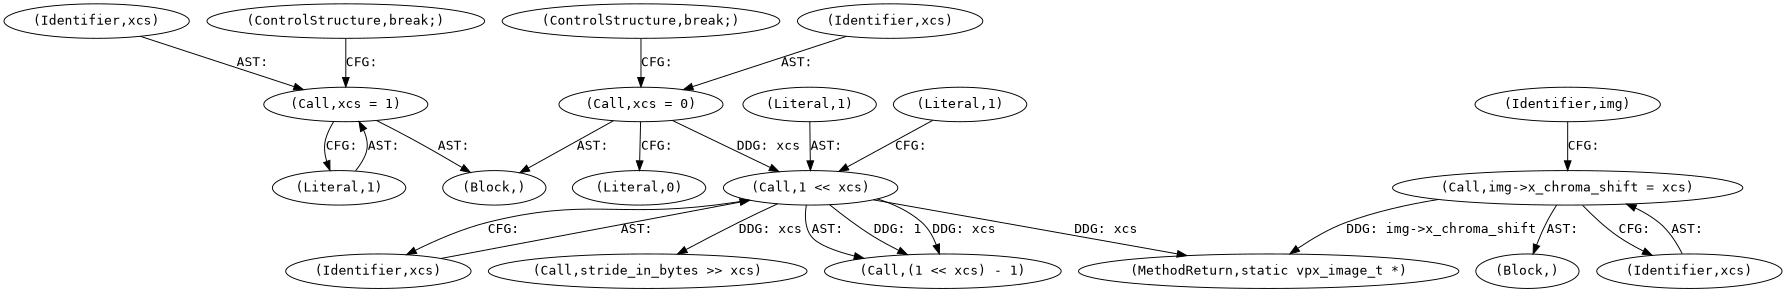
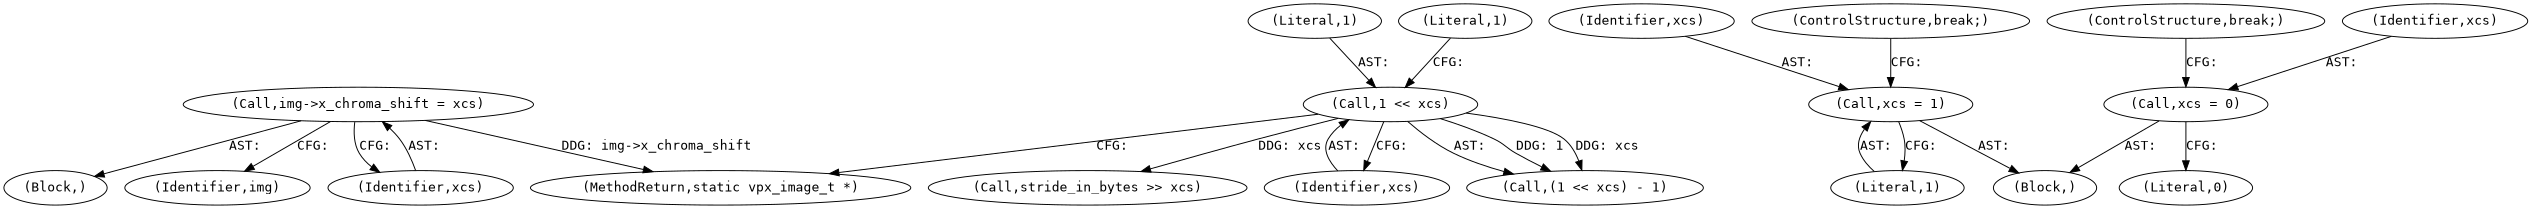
edge "(Identifier,img)" -> "(Call,img->x_chroma_shift = xcs)": reversed
edge "(Call,xcs = 0)" -> "(Call,1 << xcs)": removed, label "DDG: xcs"
edge "(Call,1 << xcs)" -> "(MethodReturn,static vpx_image_t *)": label "DDG: xcs" -> "CFG: "
